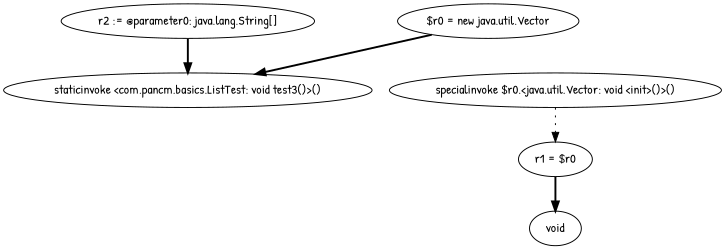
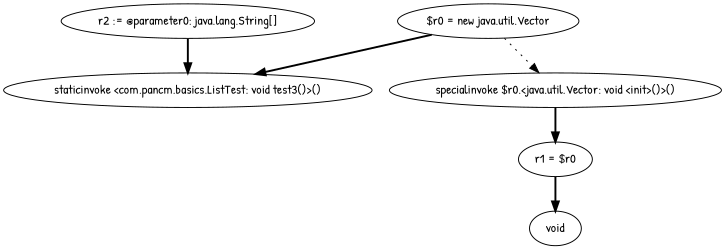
edge "$r0 = new java.util.Vector" -> "specialinvoke $r0.<java.util.Vector: void <init>()>()": added
edge "specialinvoke $r0.<java.util.Vector: void <init>()>()" -> "r1 = $r0": style dotted -> bold
